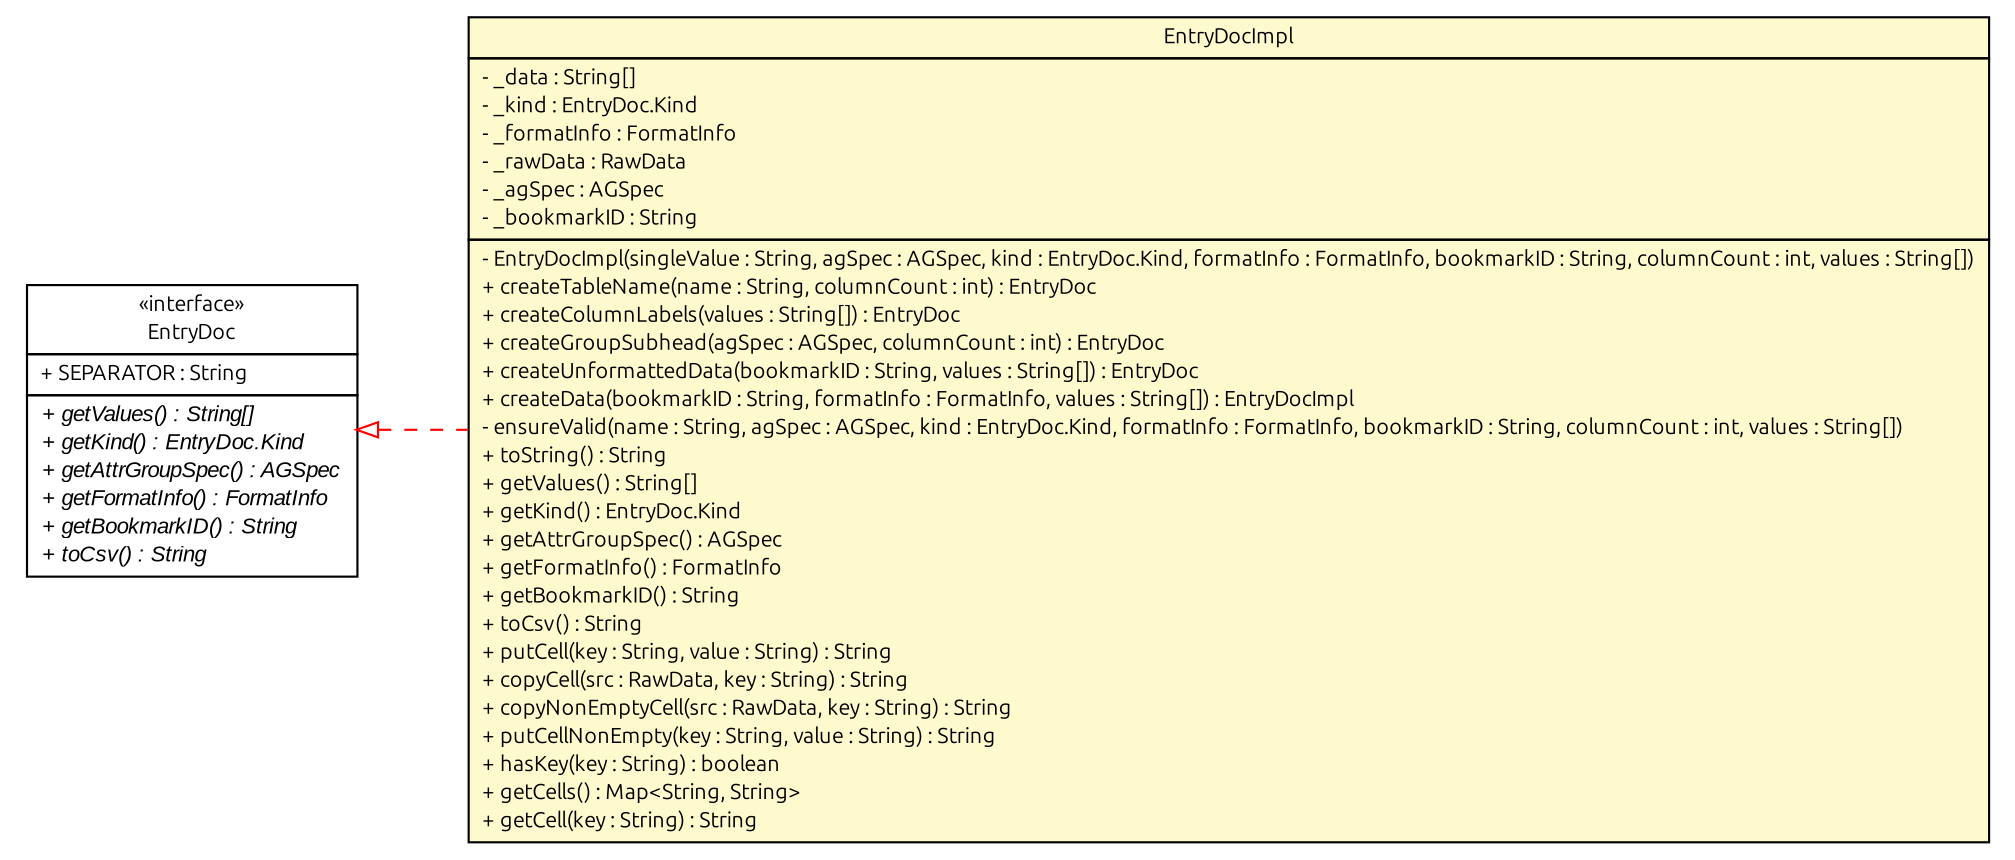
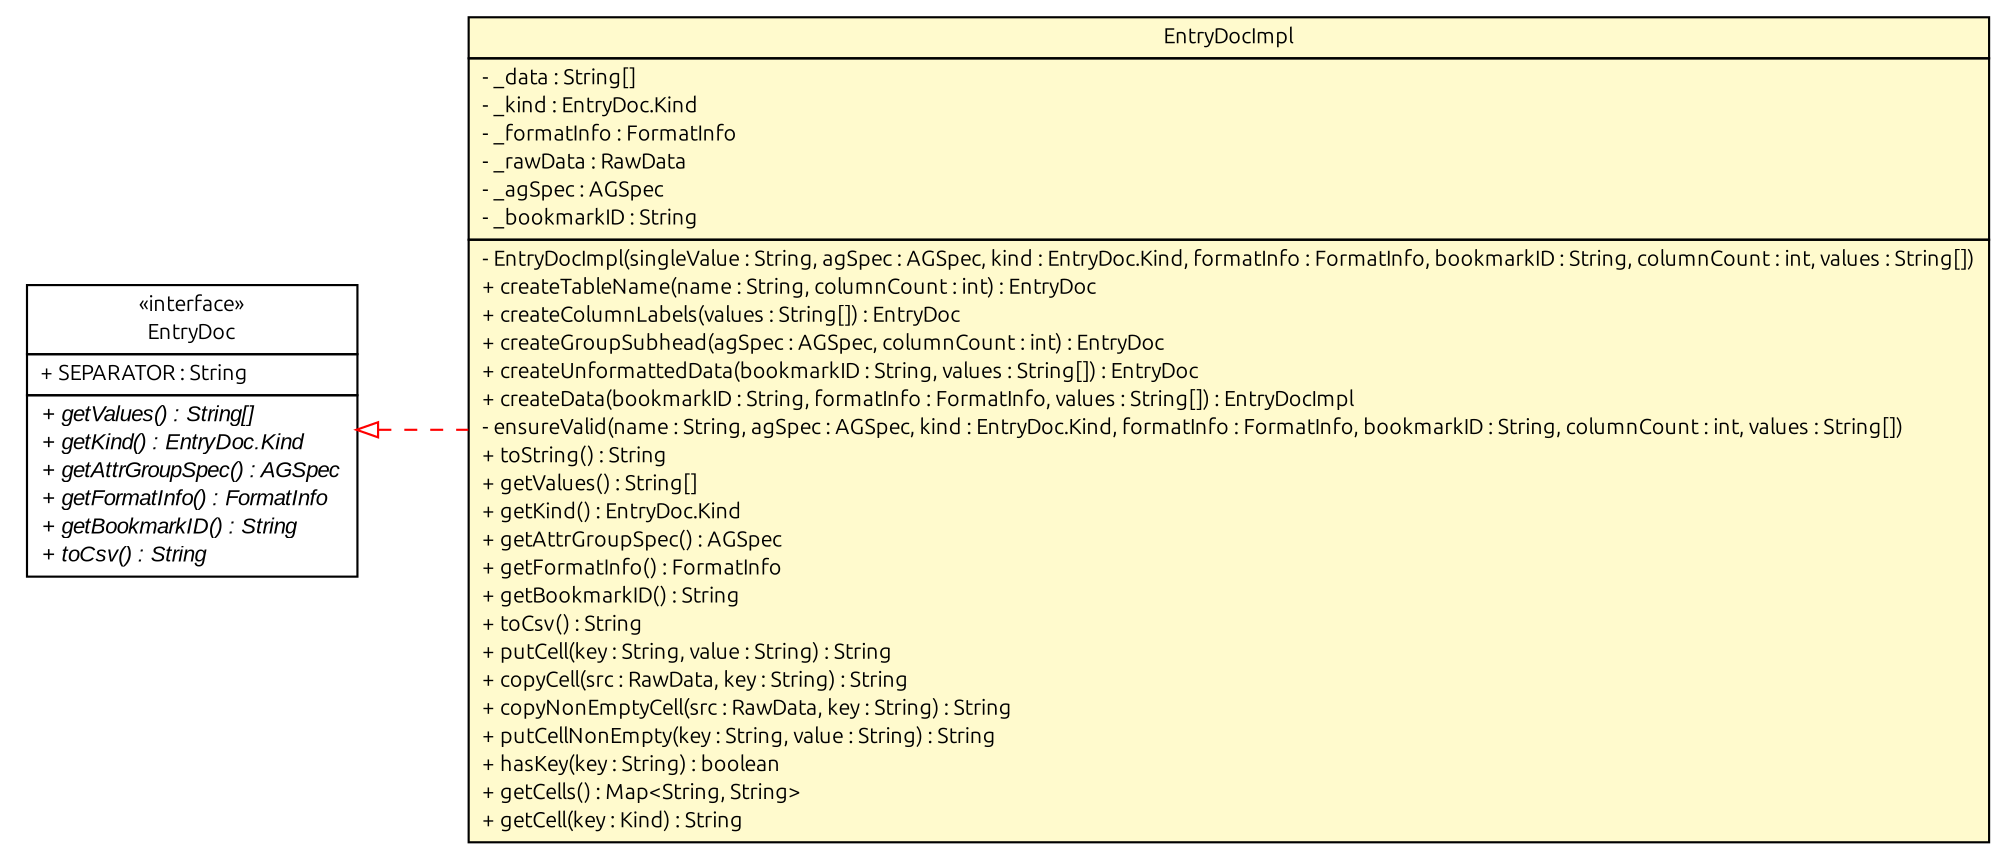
node "EntryDocImpl": text "+ getCell(key : String) : String" -> "+ getCell(key : Kind) : String"
